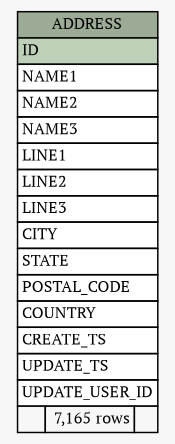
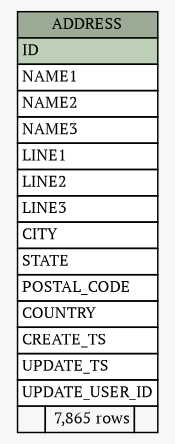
node "ADDRESS": text "7,165 rows" -> "7,865 rows"
